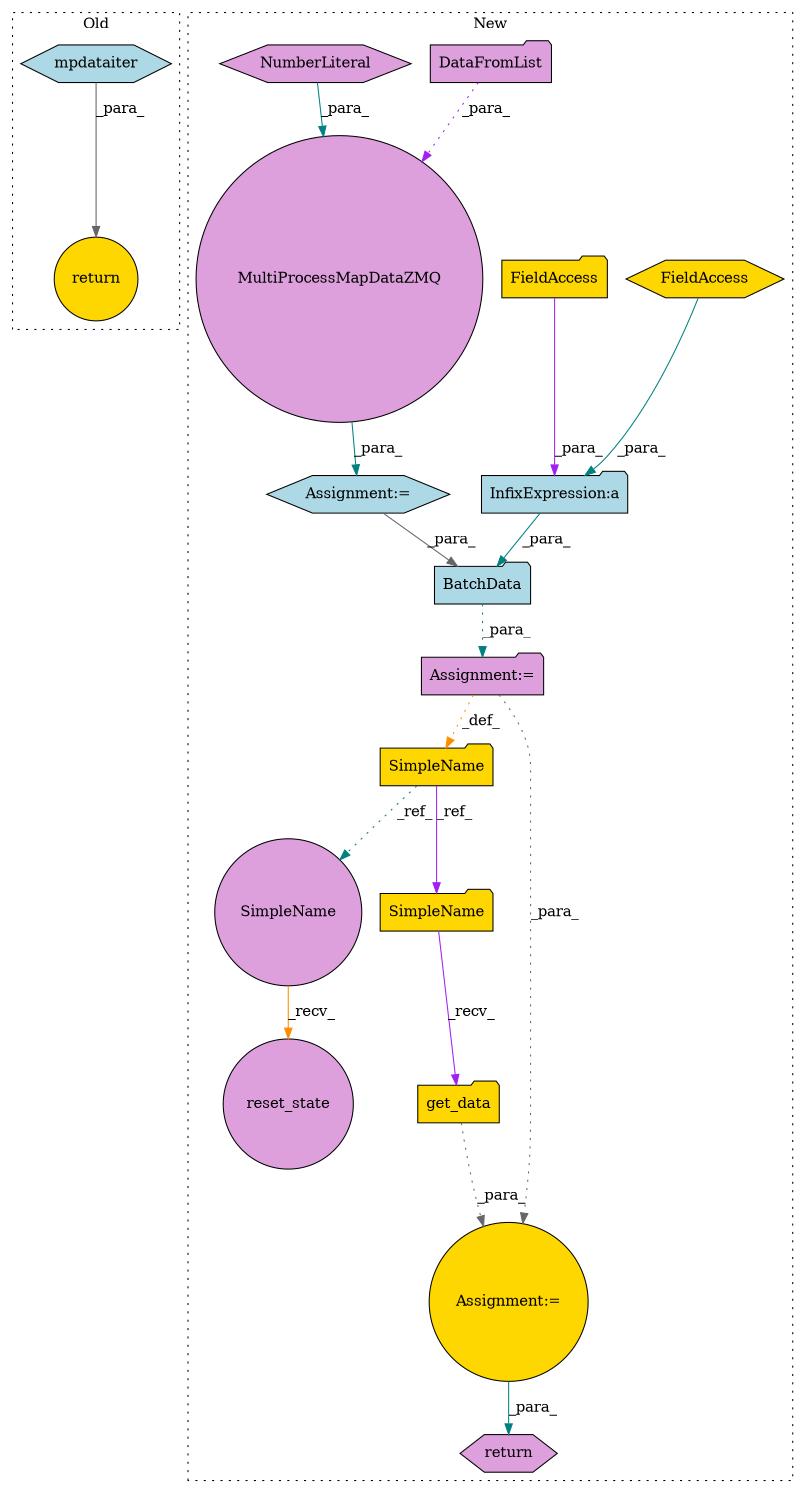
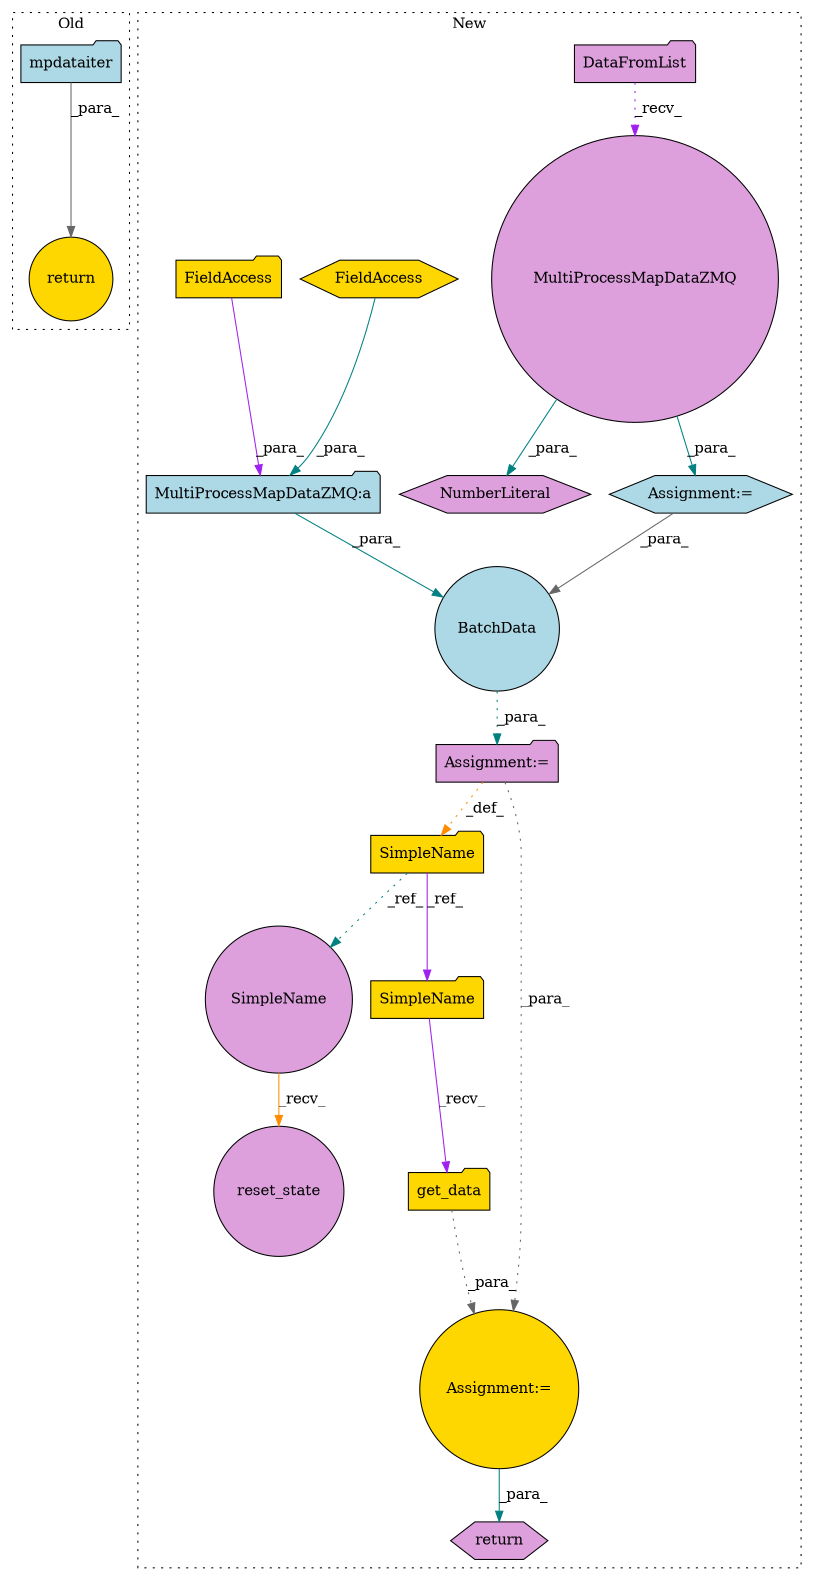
node "mpdataiter": shape hexagon -> folder
edge "NumberLiteral" -> "MultiProcessMapDataZMQ": reversed
edge "DataFromList" -> "MultiProcessMapDataZMQ": label "_para_" -> "_recv_"
node "InfixExpression:a": label "InfixExpression:a" -> "MultiProcessMapDataZMQ:a"
node "BatchData": shape folder -> circle
